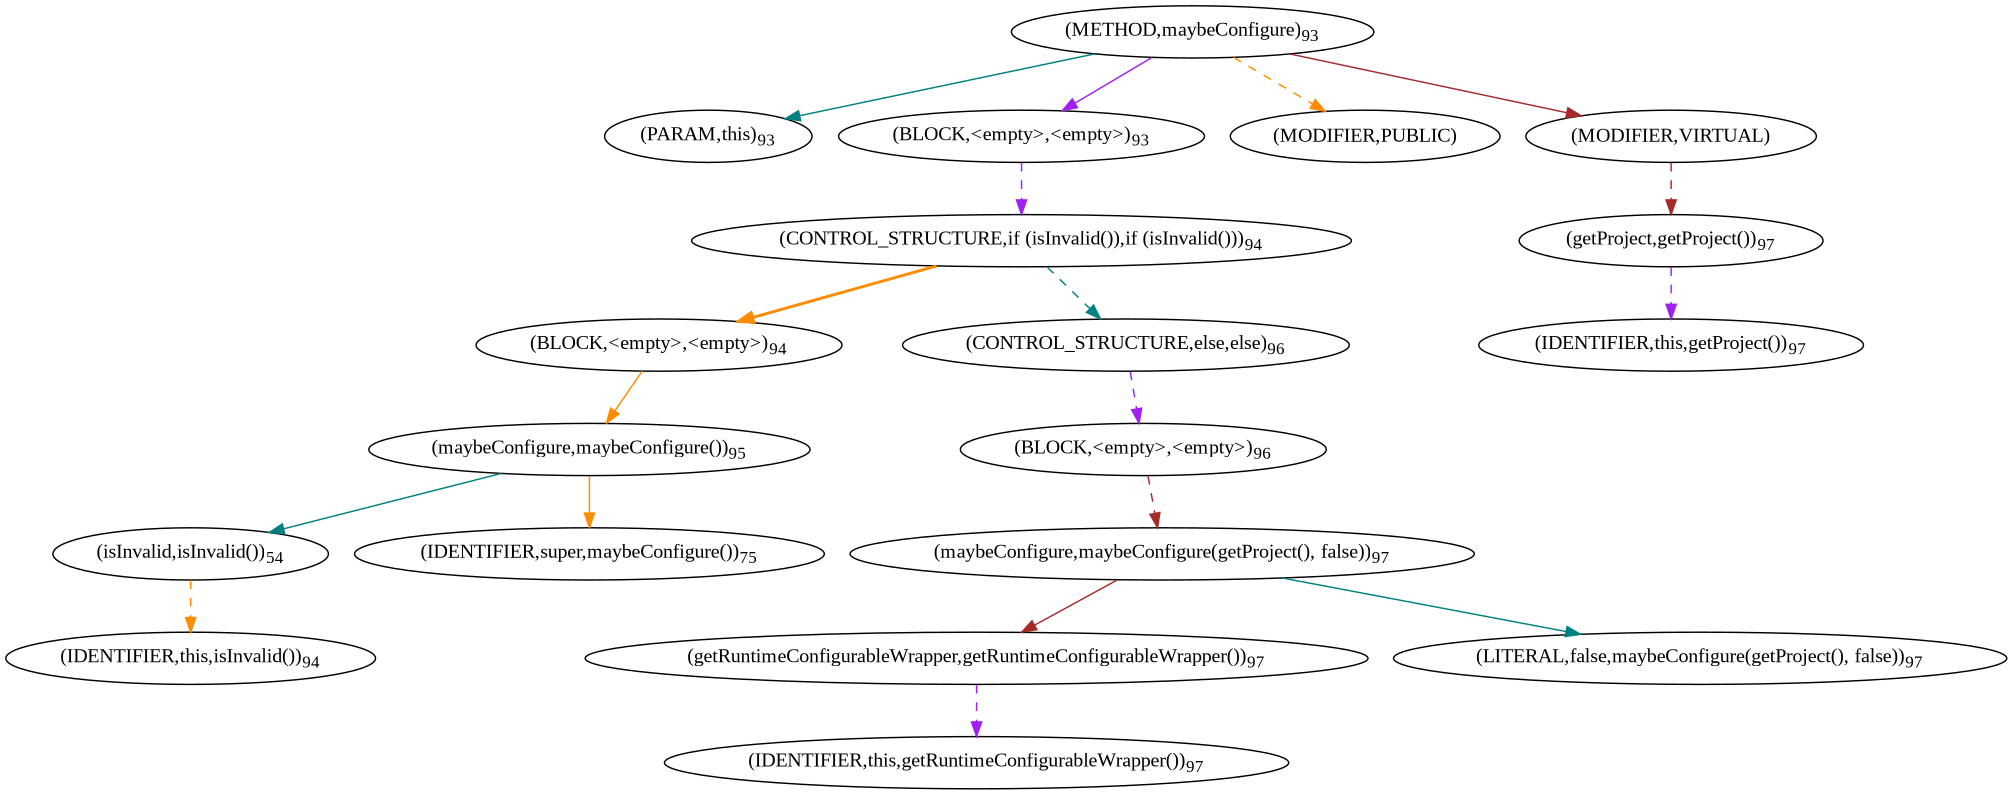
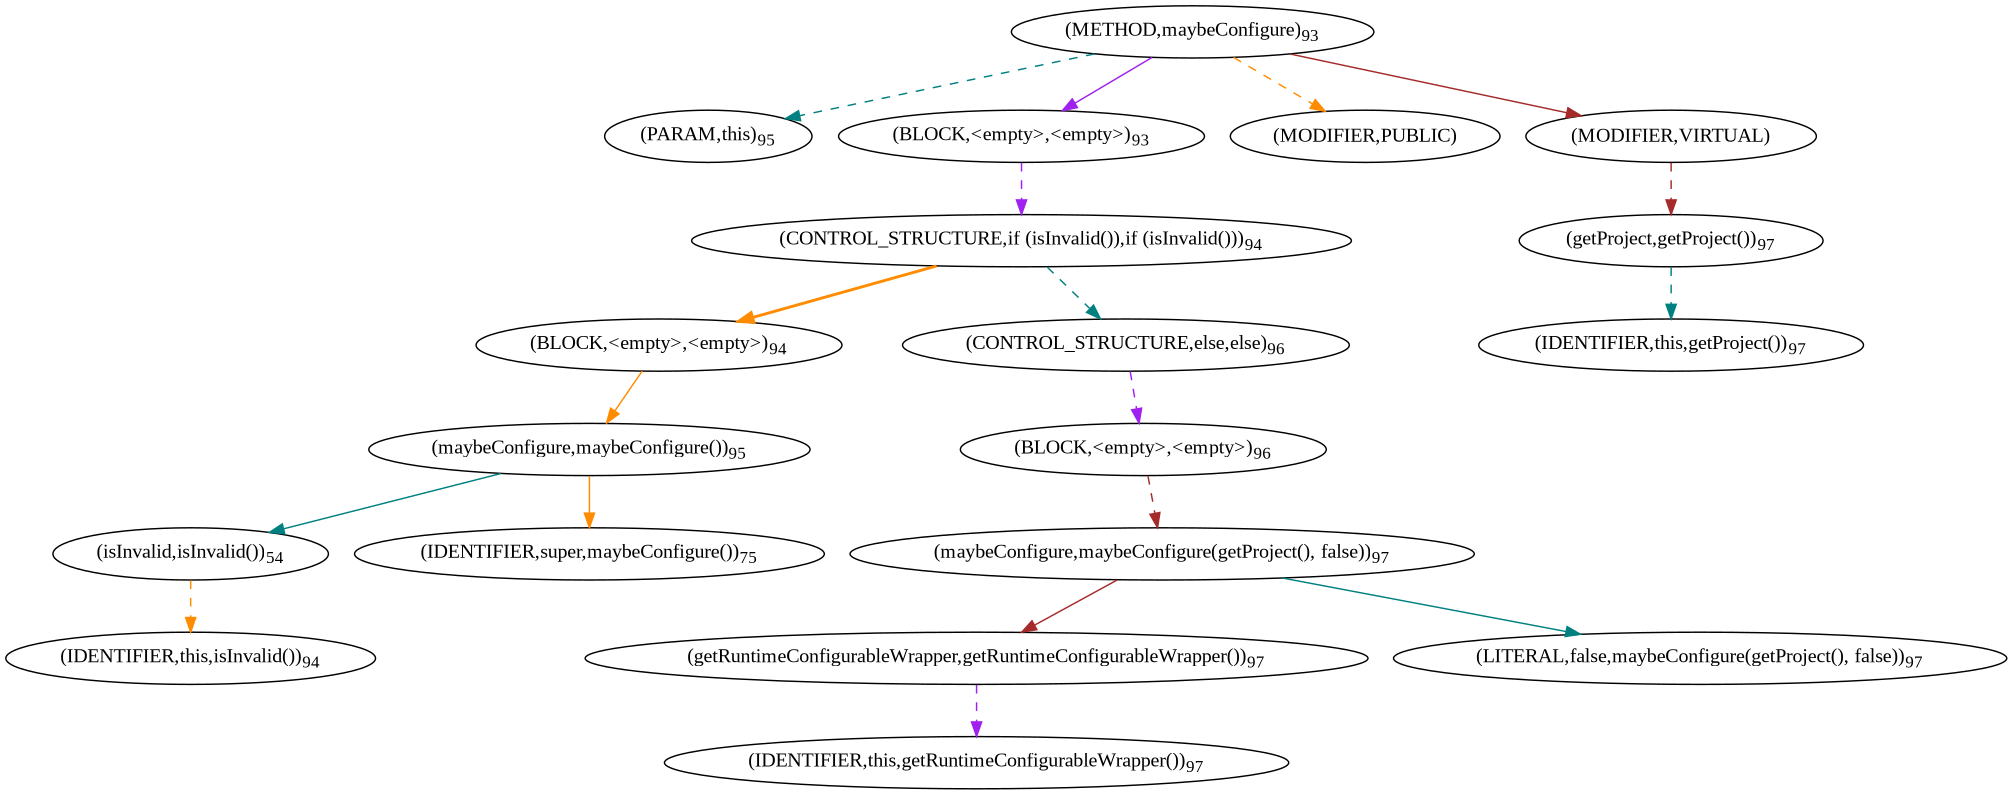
edge "(METHOD,maybeConfigure)" -> "(PARAM,this)": style solid -> dashed
node "(PARAM,this)": text "93" -> "95"
edge "(getProject,getProject())" -> "(IDENTIFIER,this,getProject())": color purple -> teal
